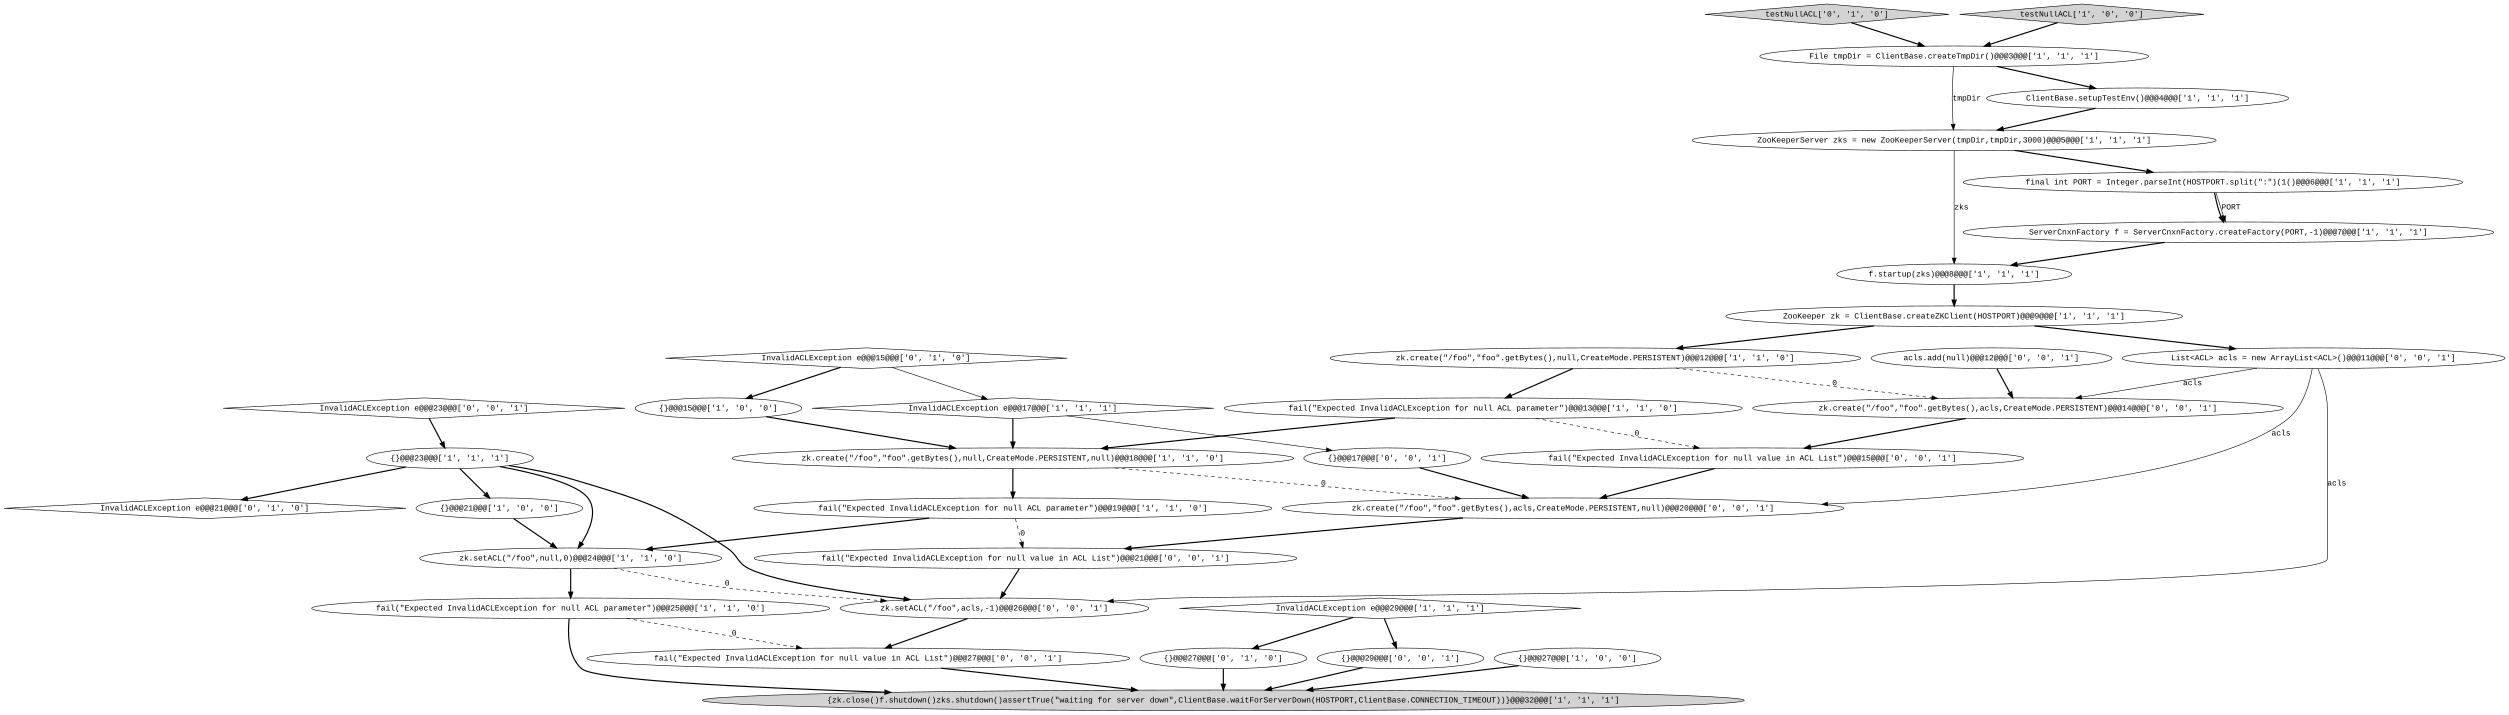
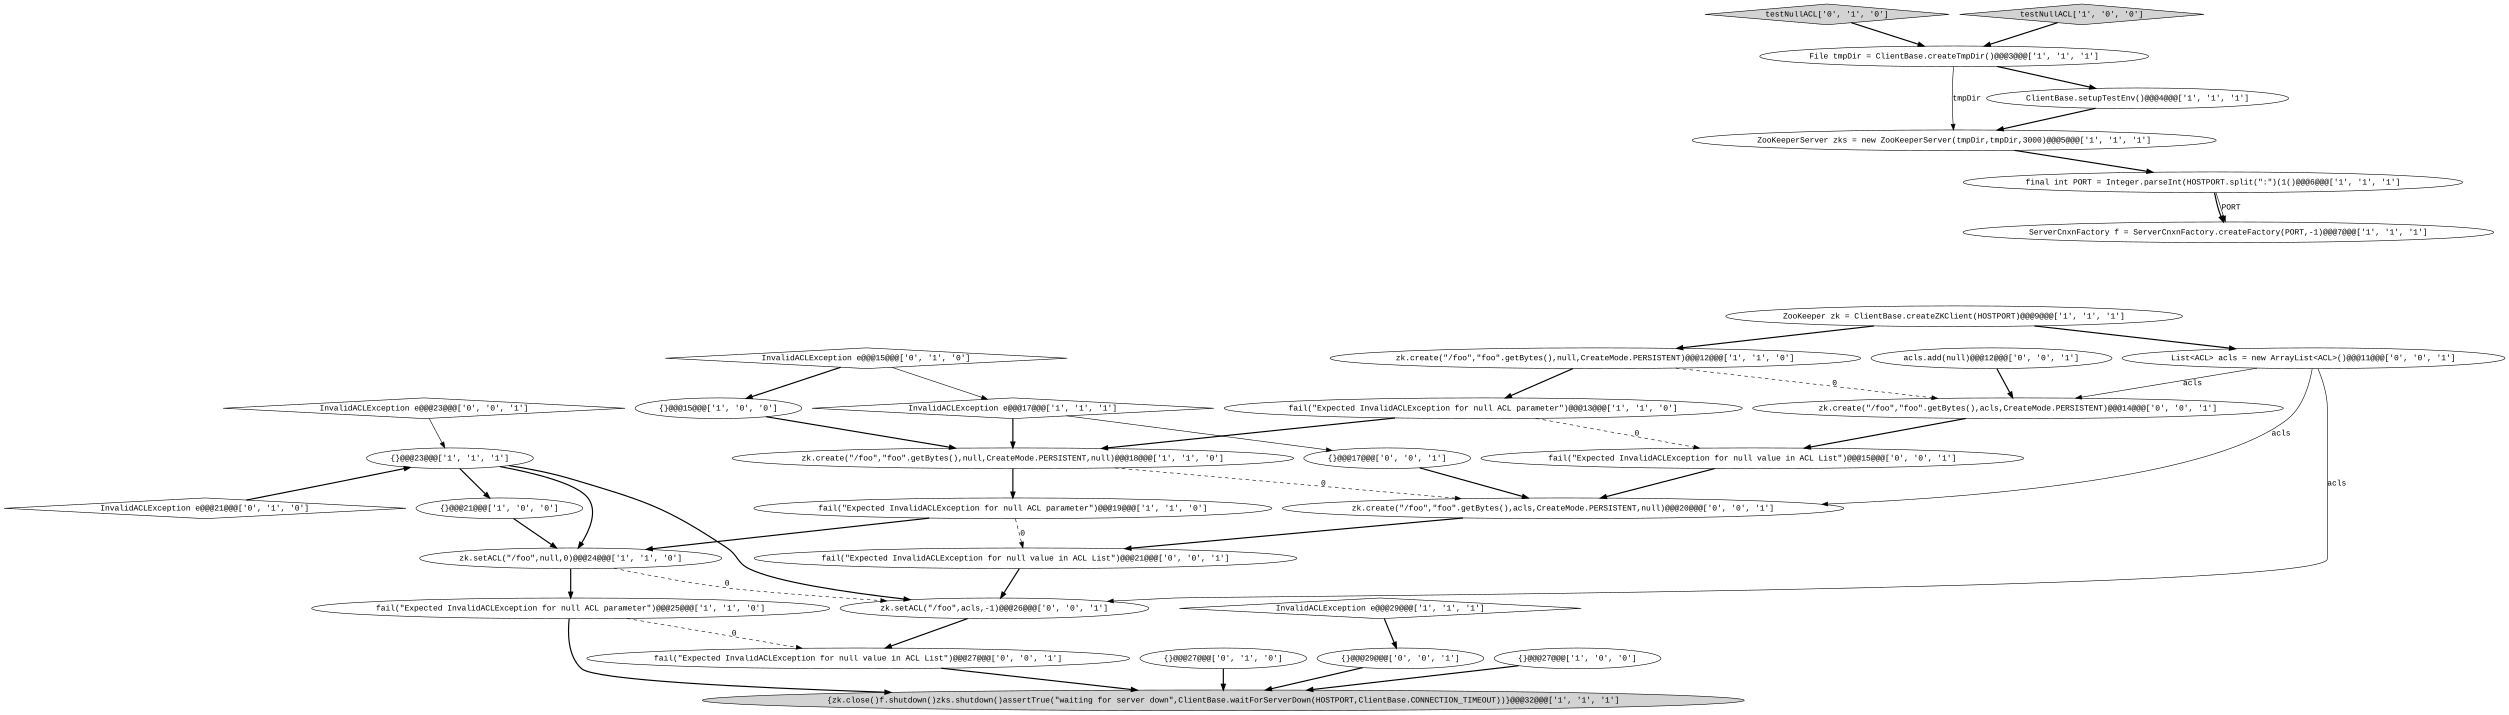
node "f.startup(zks)@@@8@@@['1', '1', '1']": removed
edge "InvalidACLException e@@@23@@@['0', '0', '1']" -> "{}@@@23@@@['1', '1', '1']": style bold -> solid
edge "{}@@@23@@@['1', '1', '1']" -> "InvalidACLException e@@@21@@@['0', '1', '0']": reversed
edge "InvalidACLException e@@@29@@@['1', '1', '1']" -> "{}@@@27@@@['0', '1', '0']": removed
